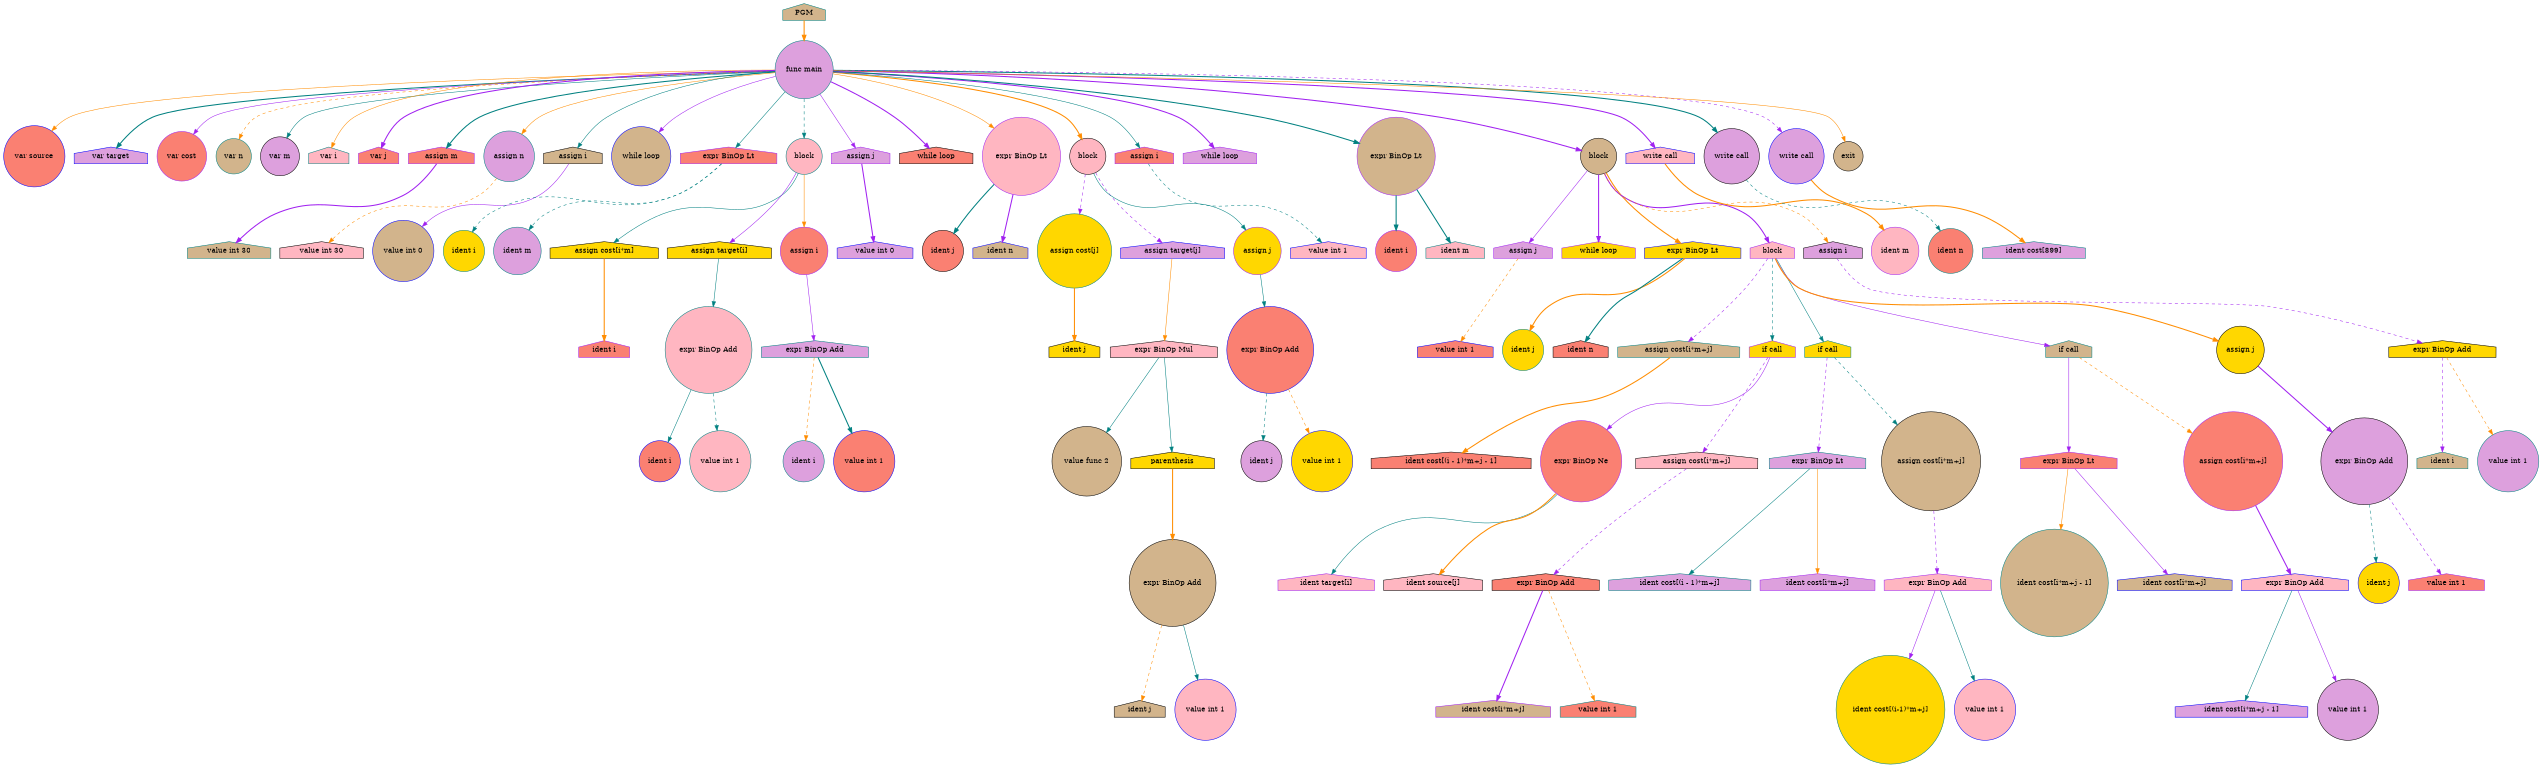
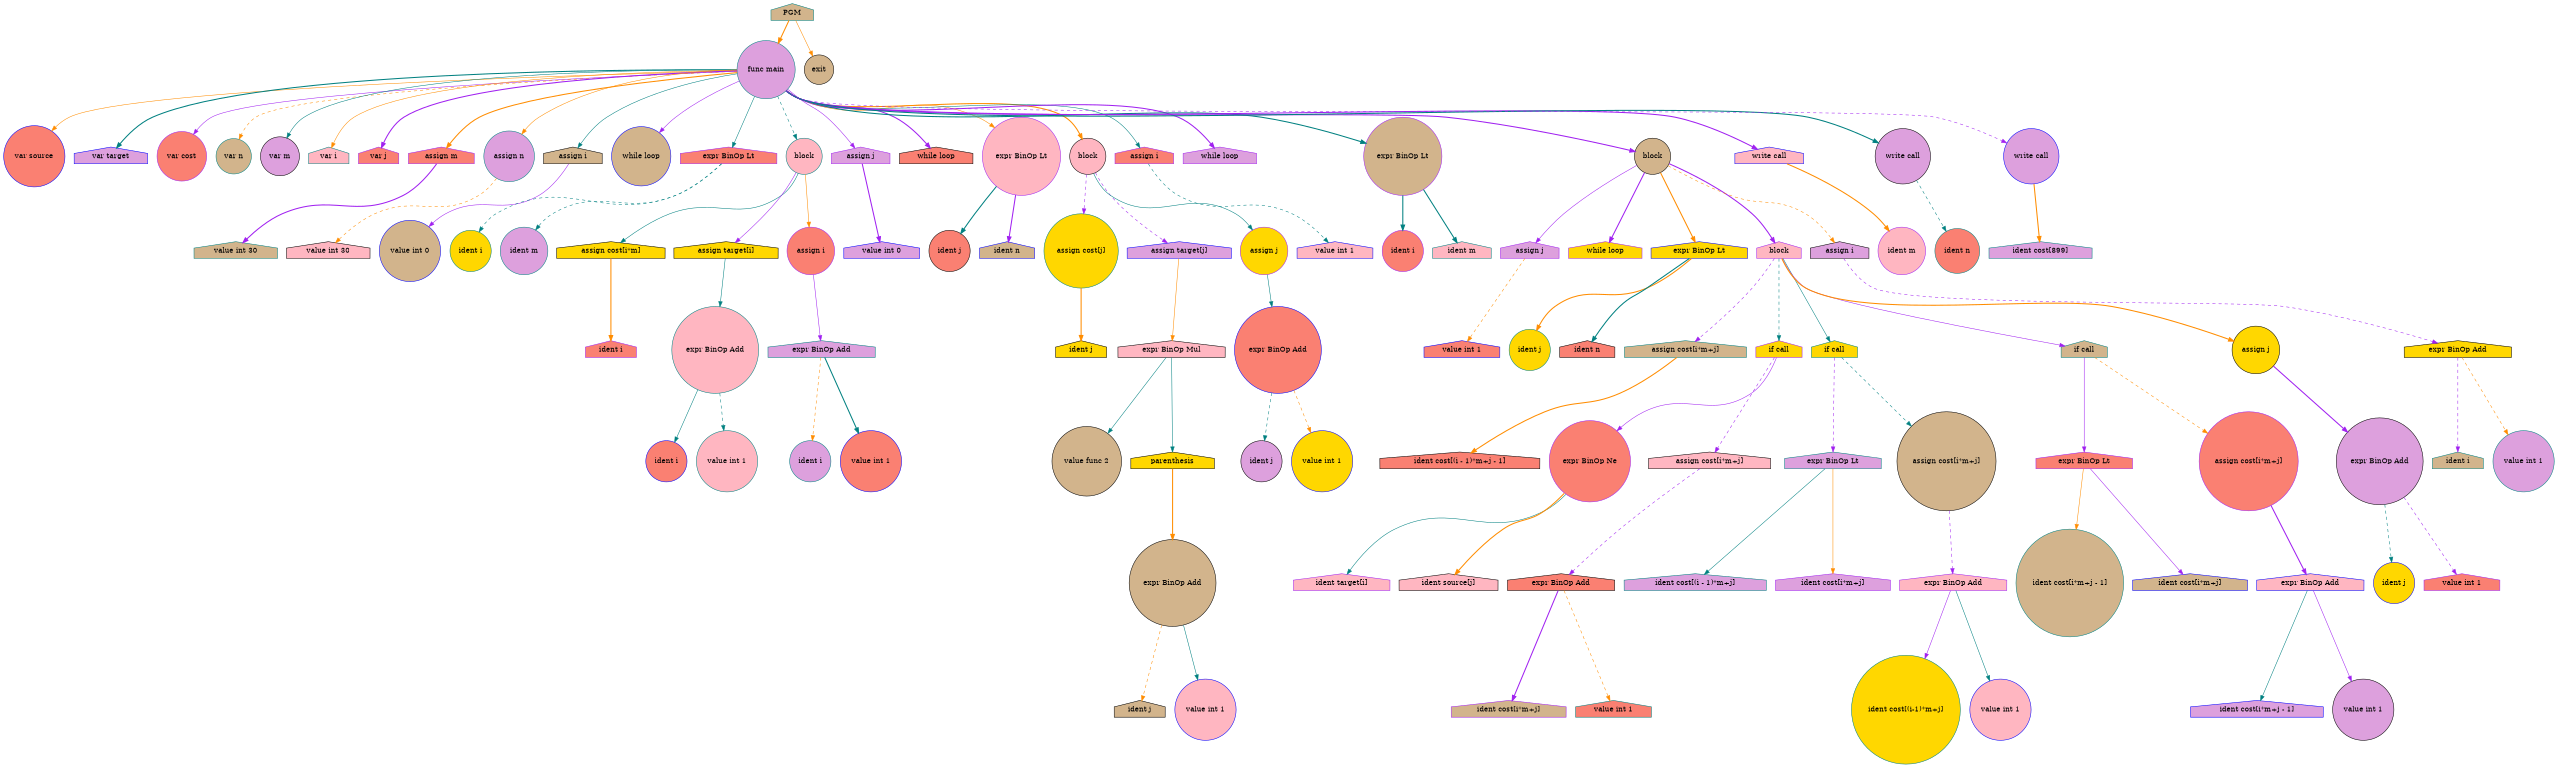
edge "func main" -> "exit": now "PGM" -> "exit"
edge "func main" -> "assign m": color teal -> darkorange
